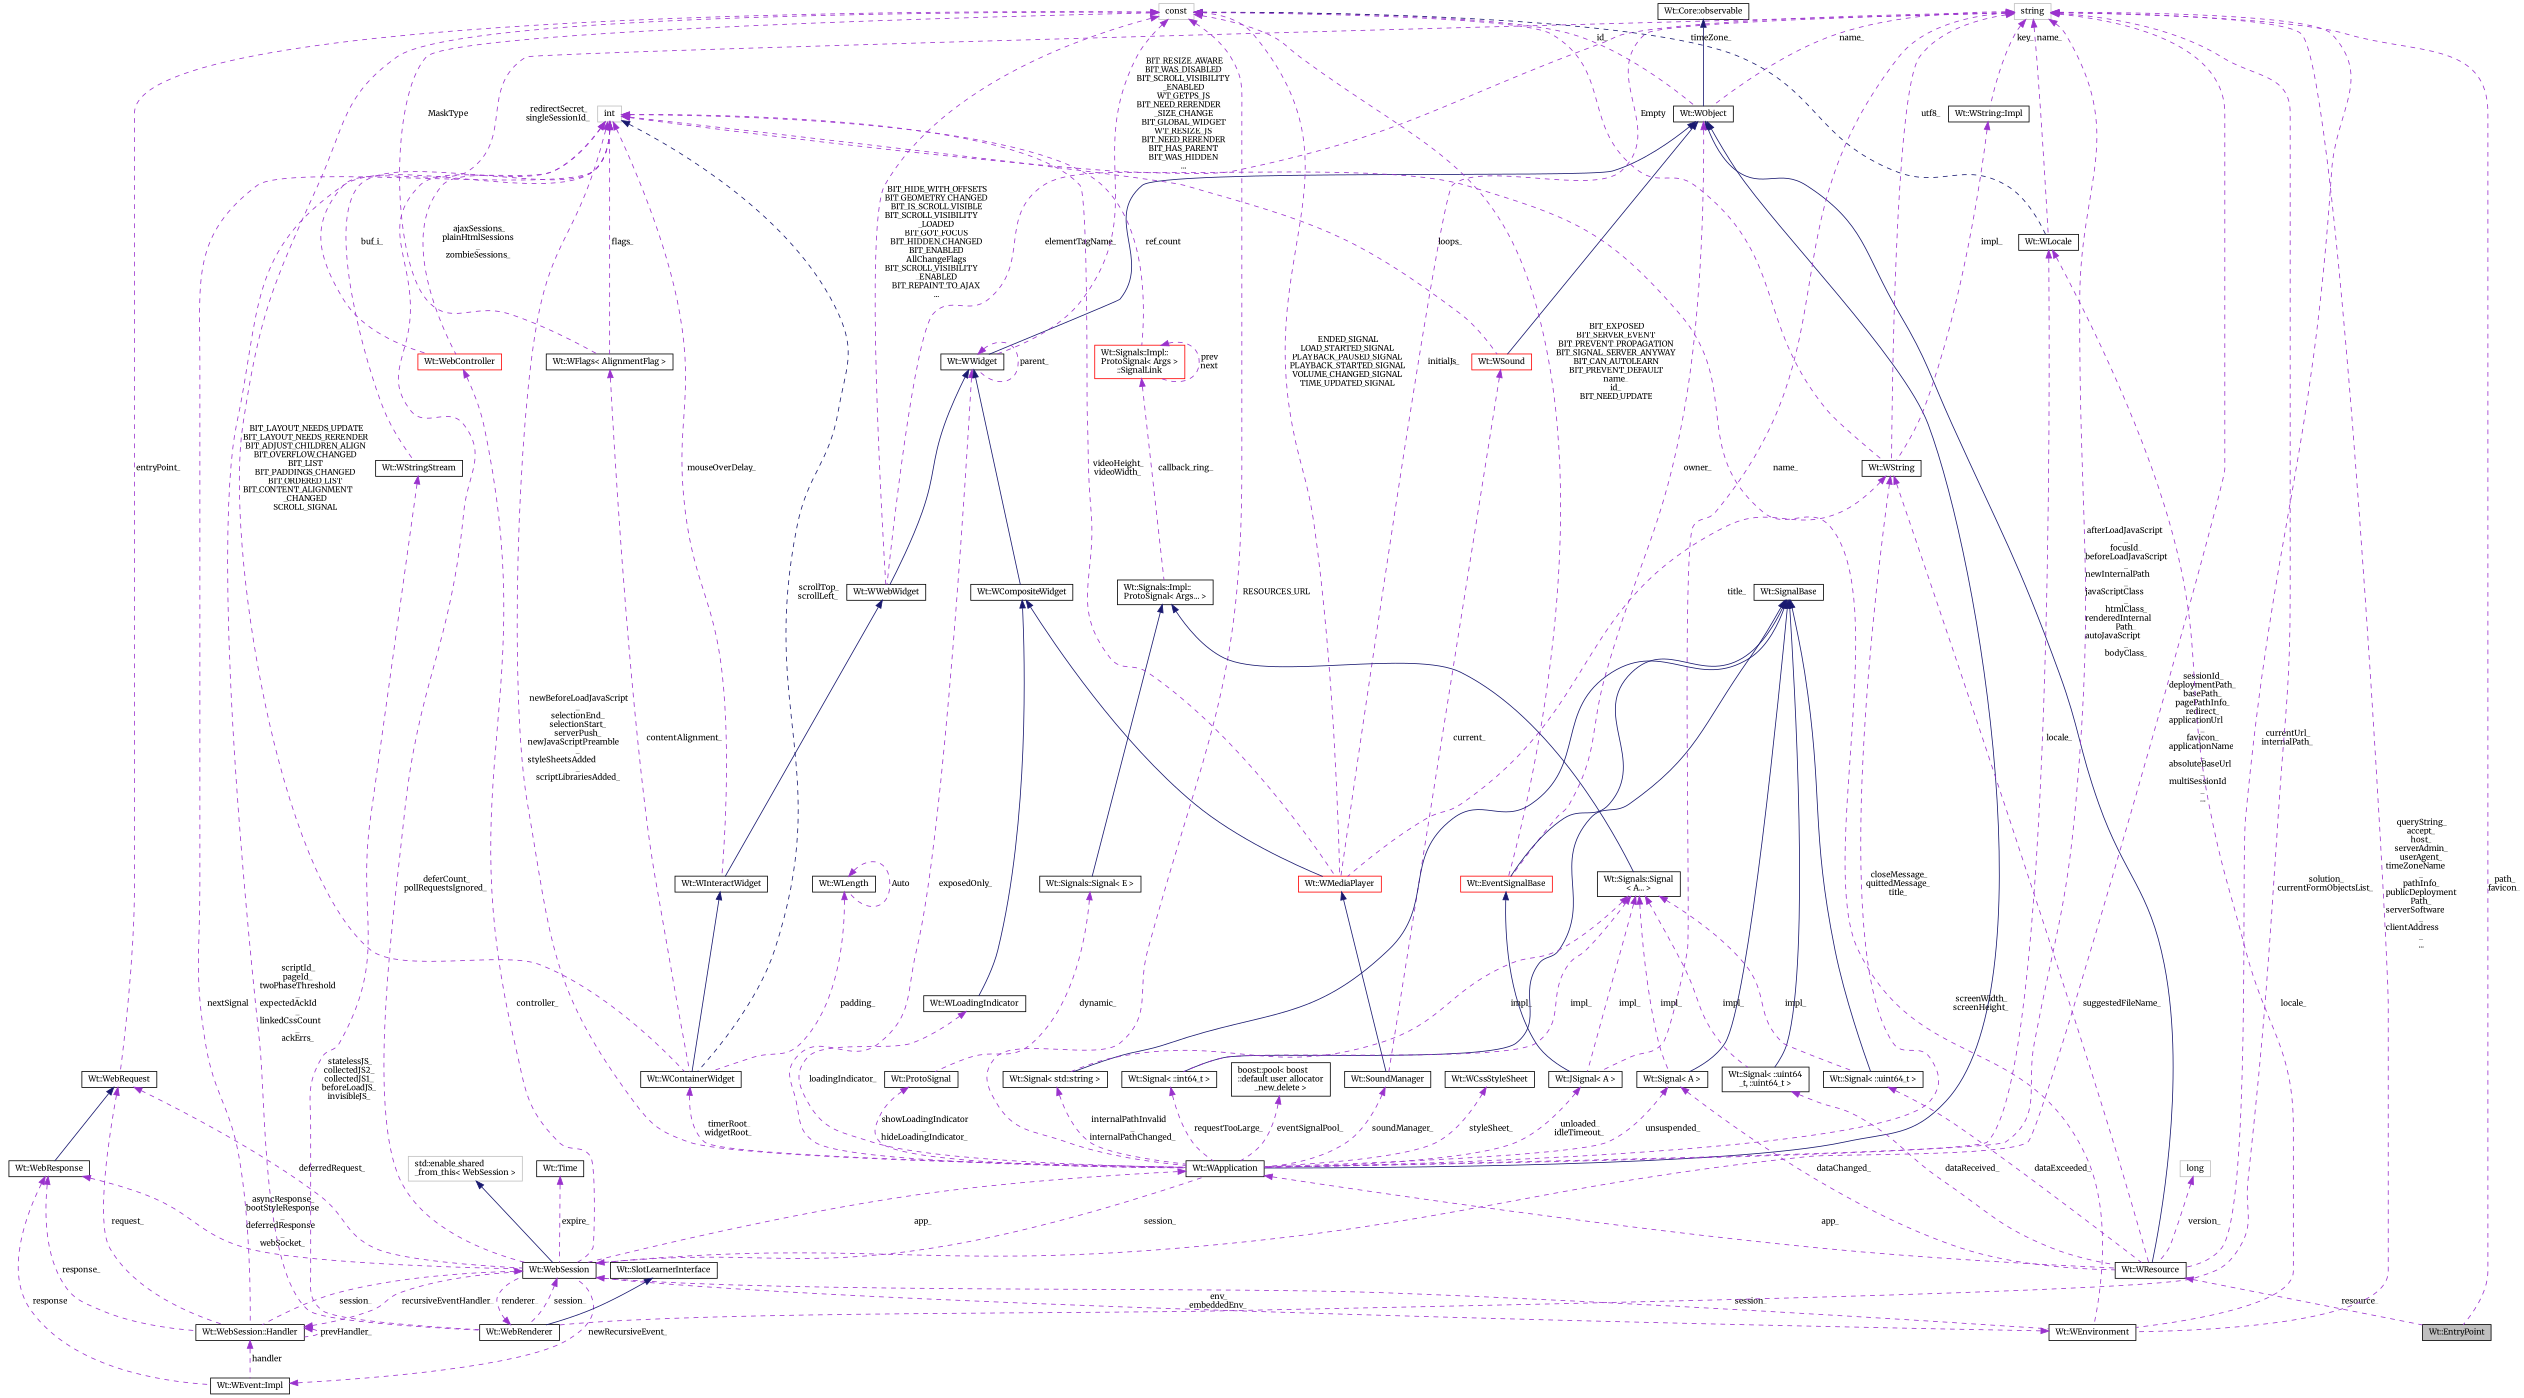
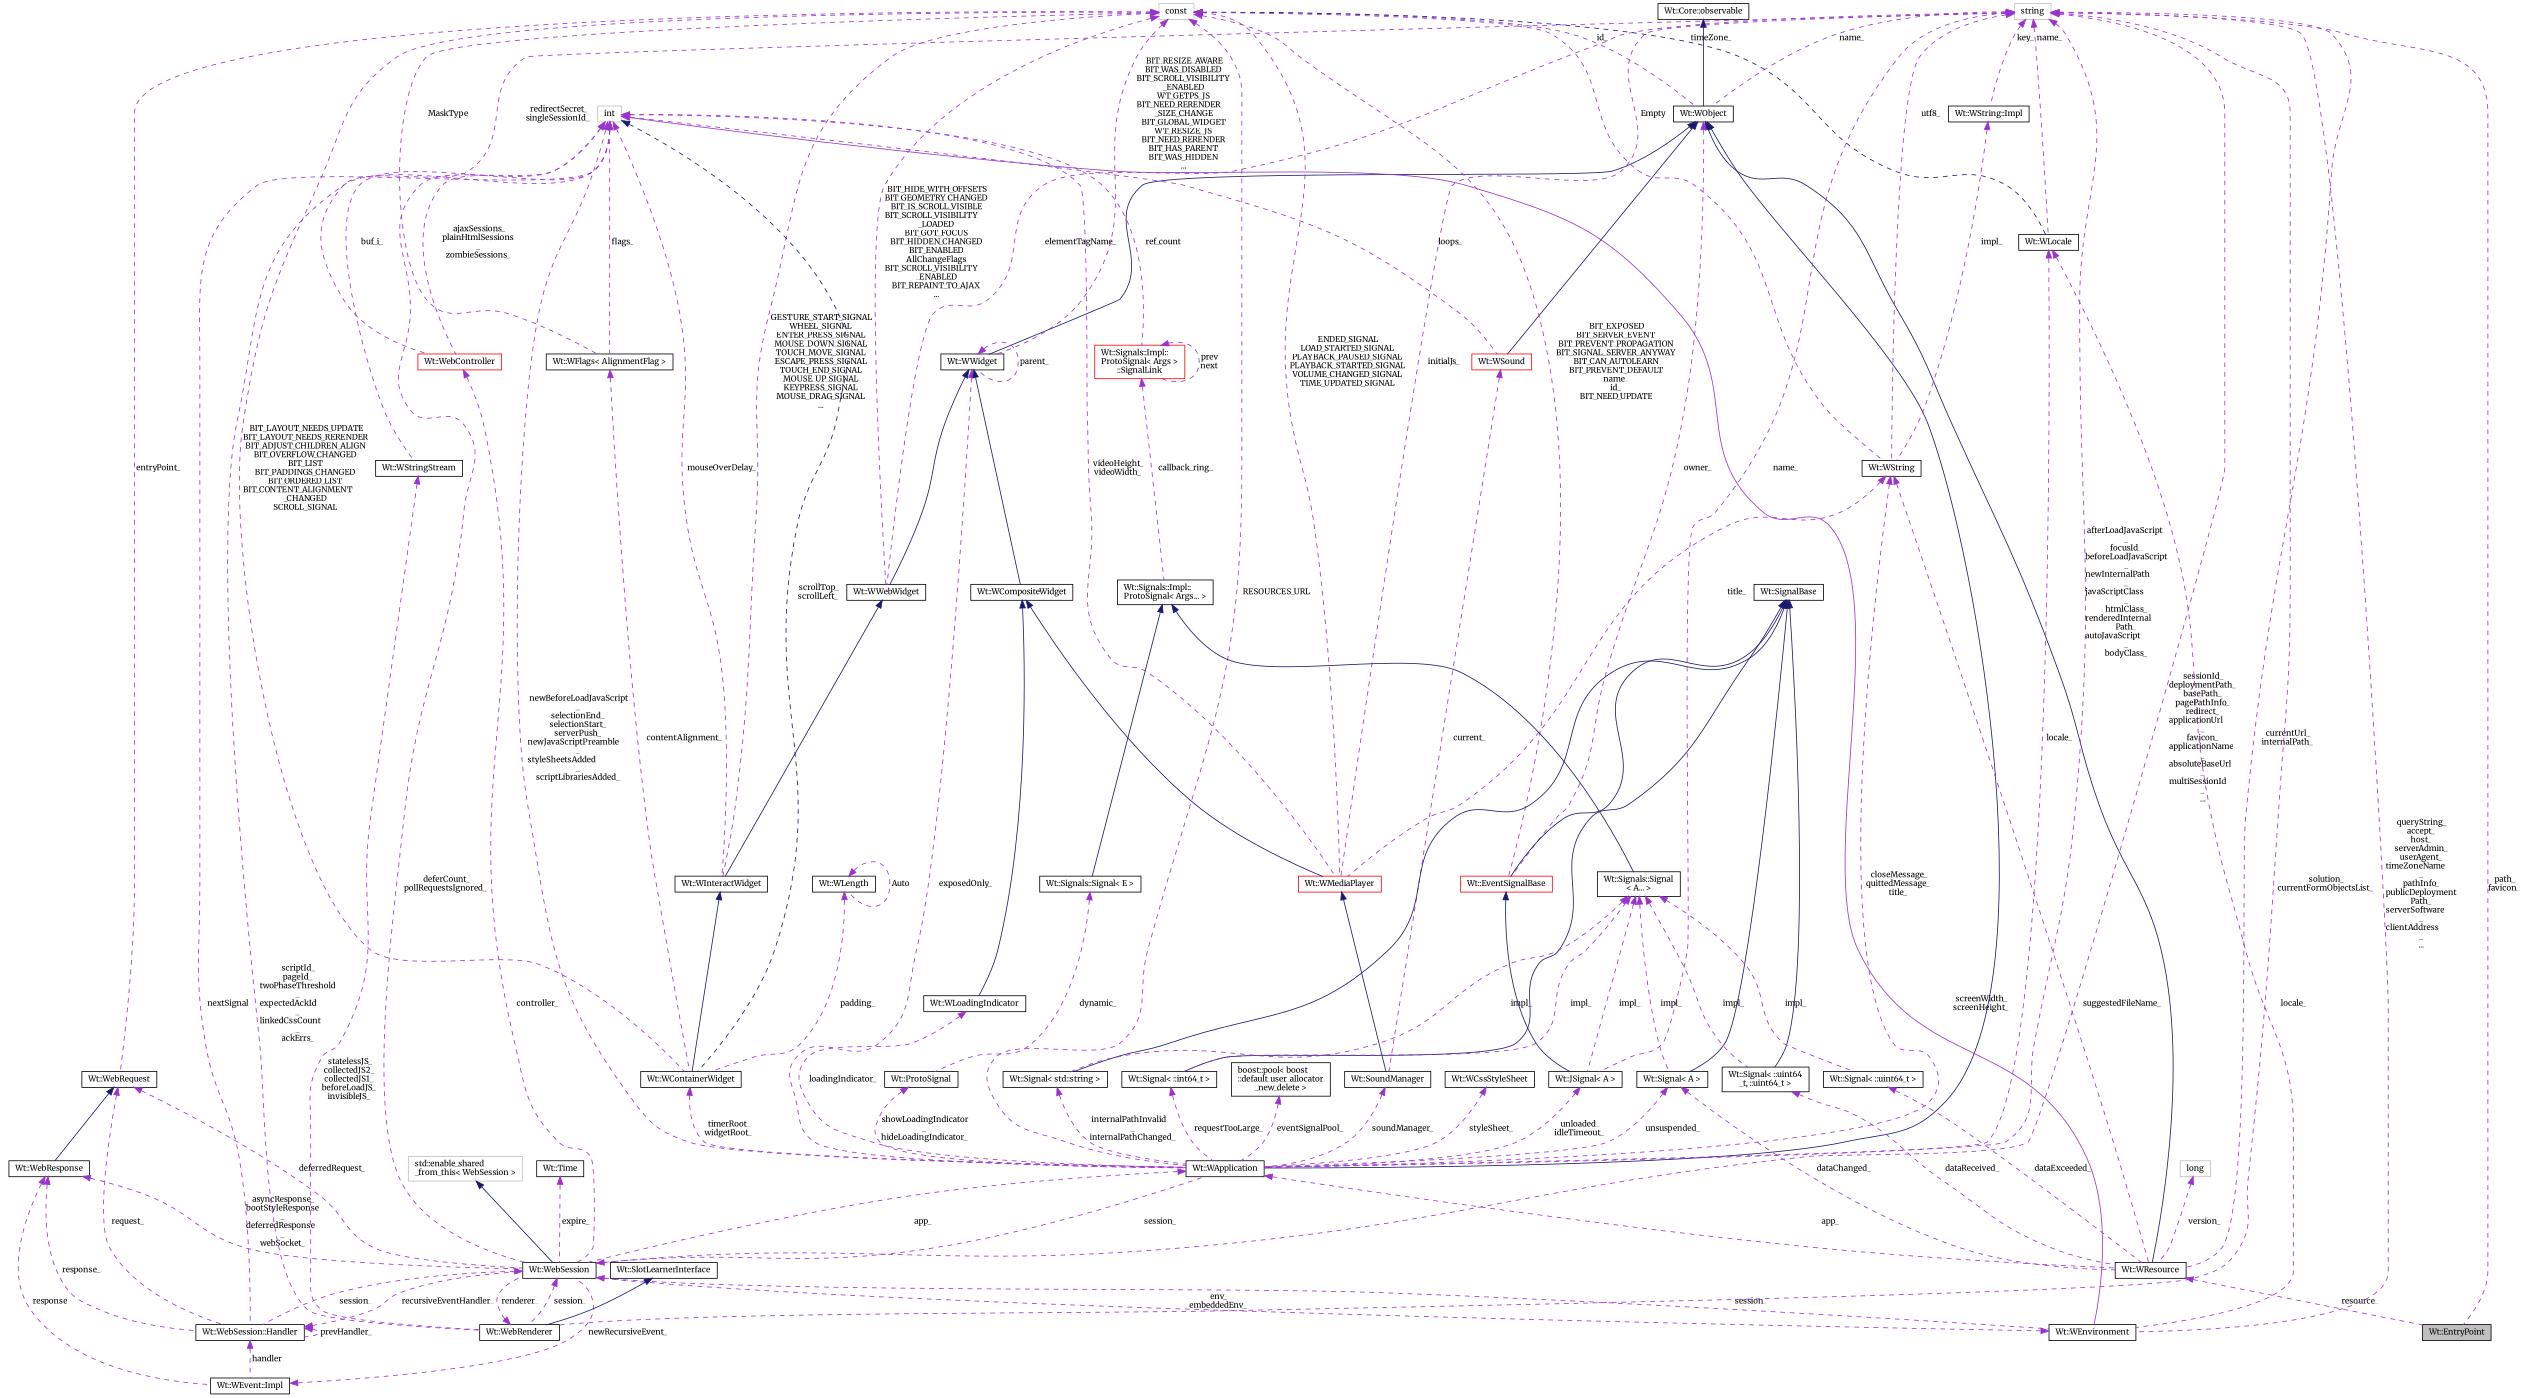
edge "Wt::WInteractWidget" -> "const": added, label "GESTURE_START_SIGNAL WHEEL_SIGNAL ENTER_PRESS_SIGNAL MOUSE_DOWN_SIGNAL TOUCH_MOVE_SIGNAL ESCAPE_PRESS_SIGNAL TOUCH_END_SIGNAL MOUSE_UP_SIGNAL KEYPRESS_SIGNAL MOUSE_DRAG_SIGNAL ..."
edge "Wt::WEnvironment" -> "int": style dashed -> solid
edge "Wt::Signal< ::uint64_t >" -> "Wt::SignalBase": removed
